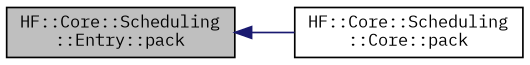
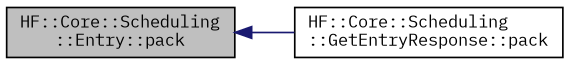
node "HF::Core::Scheduling ::Core::pack": label "HF::Core::Scheduling ::Core::pack" -> "HF::Core::Scheduling ::GetEntryResponse::pack"
